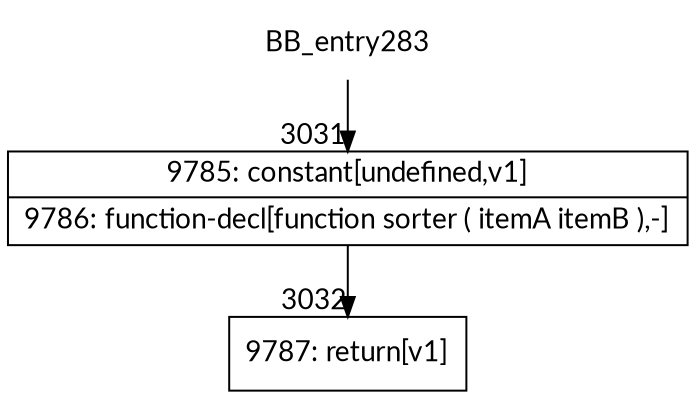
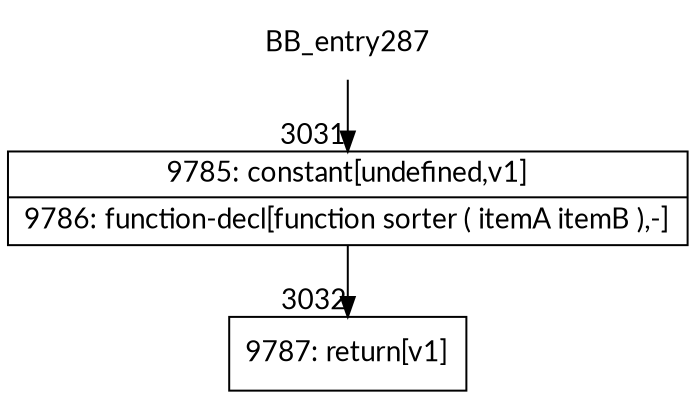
node "BB_entry283": label "BB_entry283" -> "BB_entry287"
